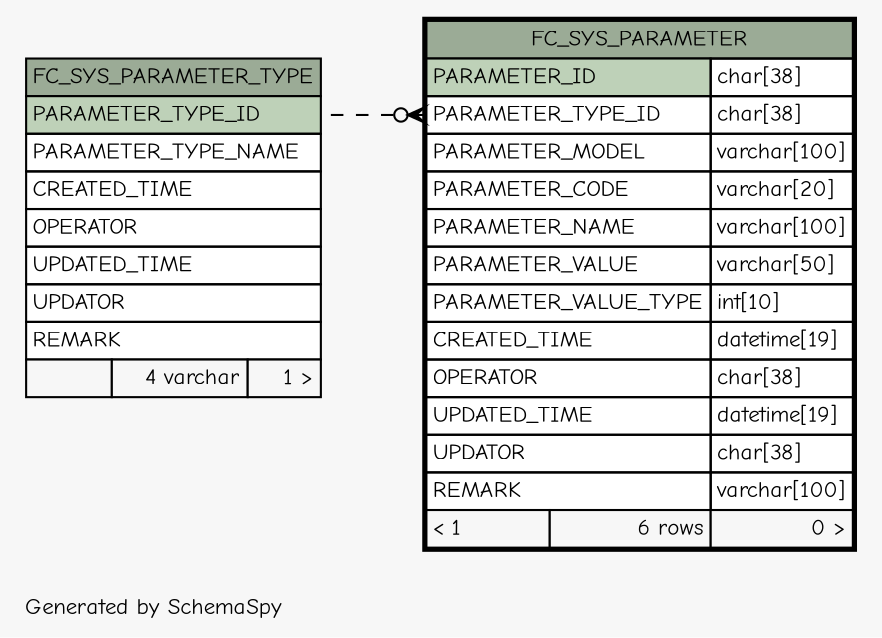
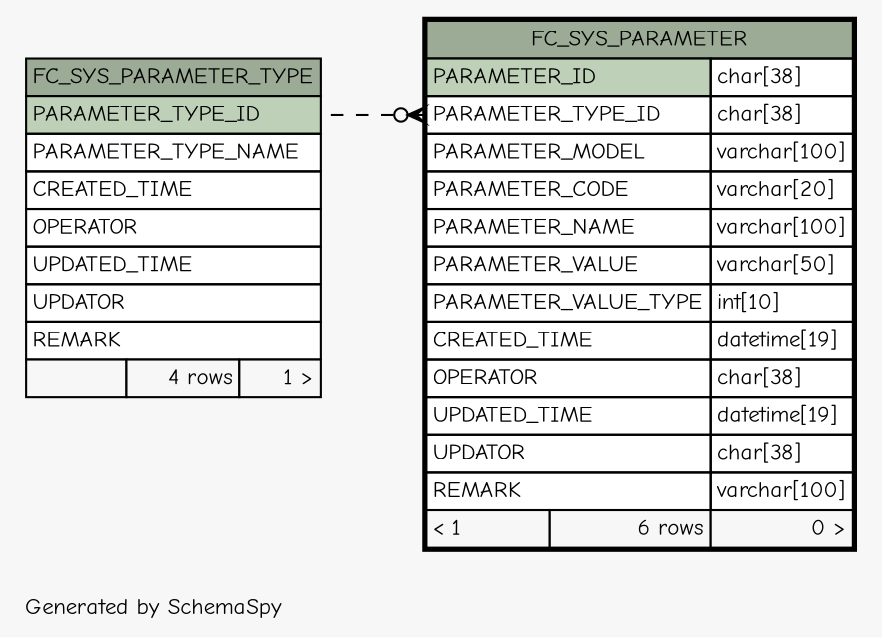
node "FC_SYS_PARAMETER_TYPE": text "4 varchar" -> "4 rows"
